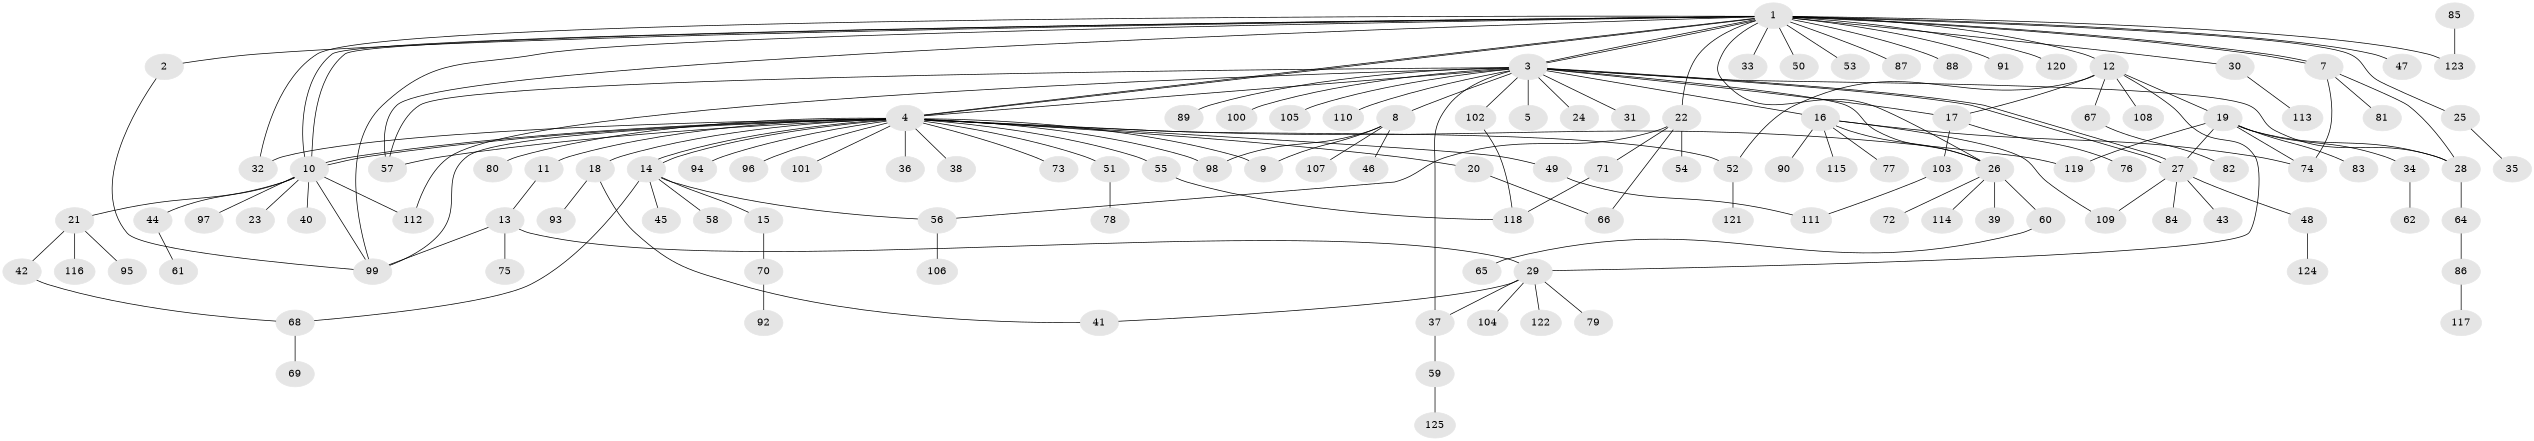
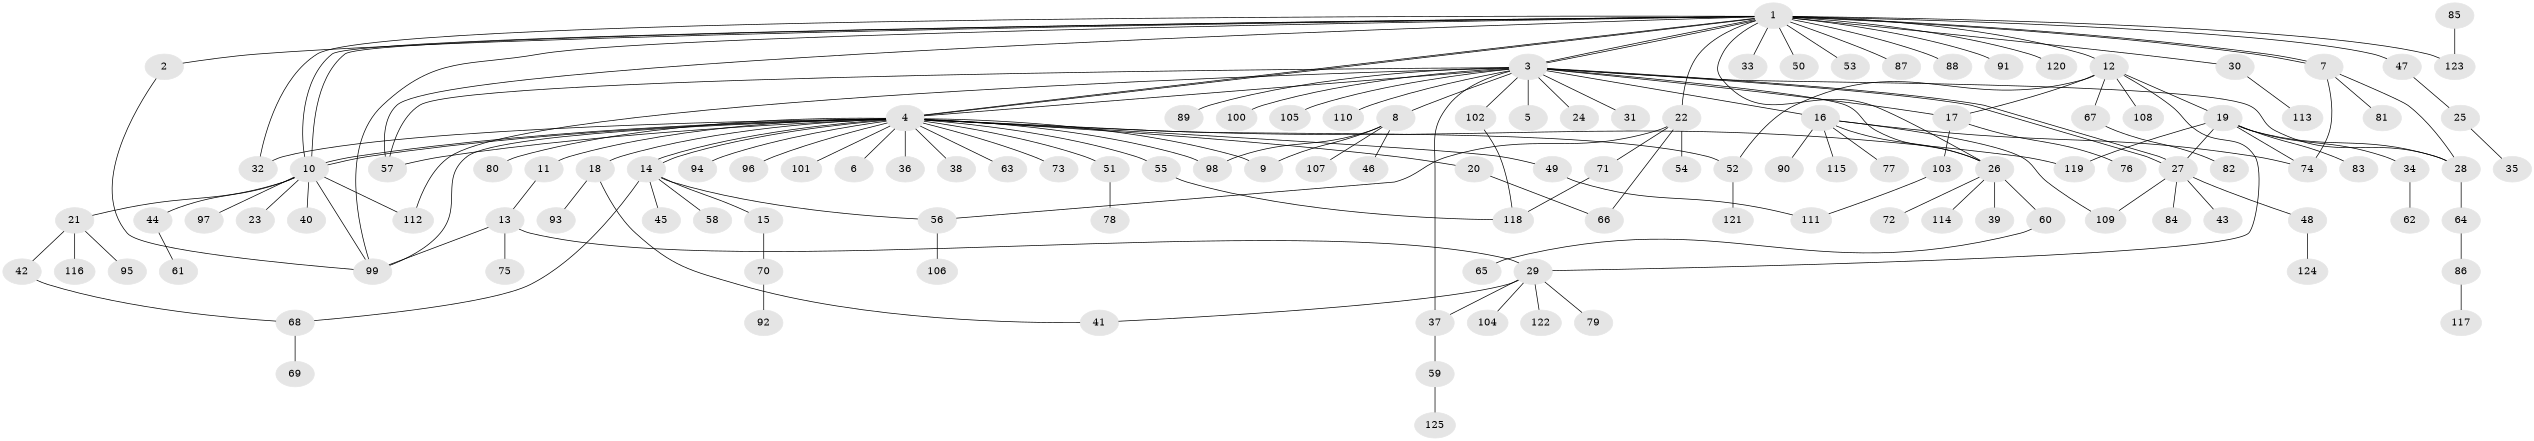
edge "1" -- "25": now "47" -- "25"
node "6": added
node "63": added
